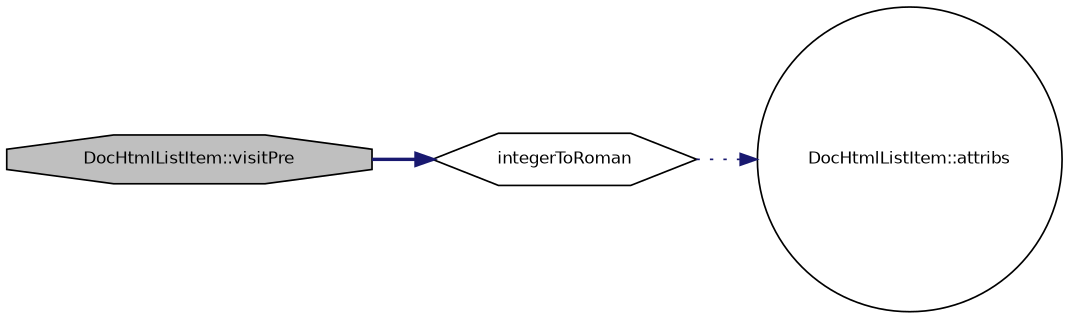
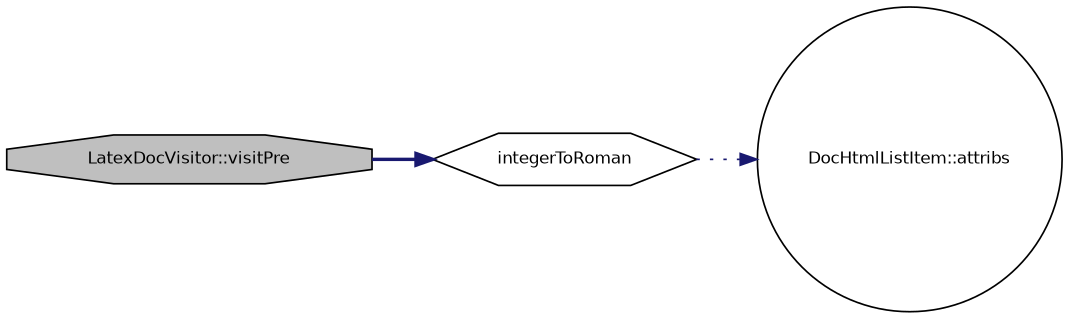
node "DocHtmlListItem::visitPre": label "DocHtmlListItem::visitPre" -> "LatexDocVisitor::visitPre"
